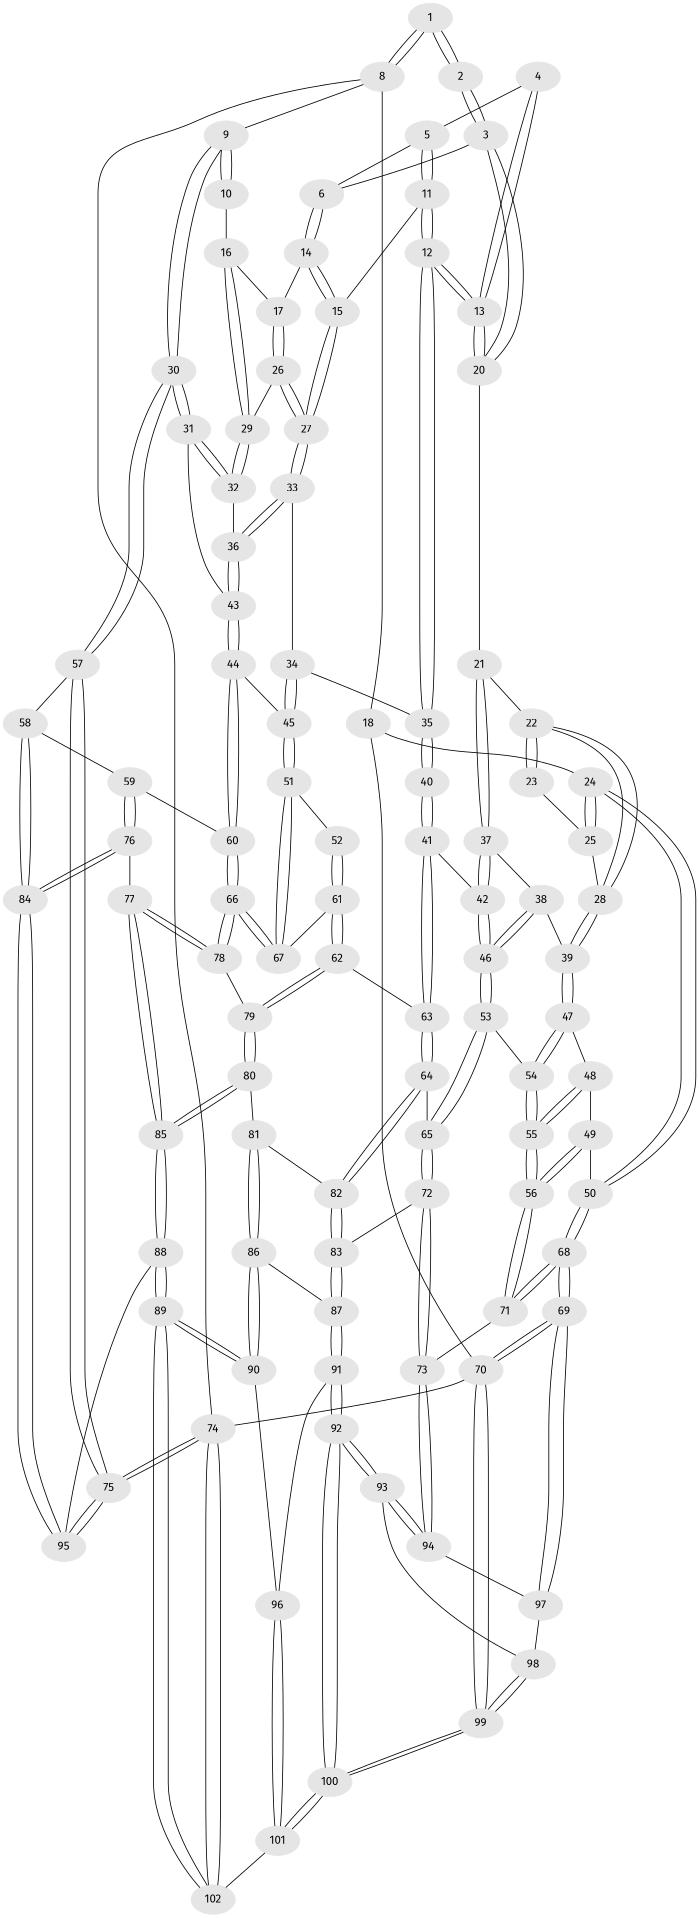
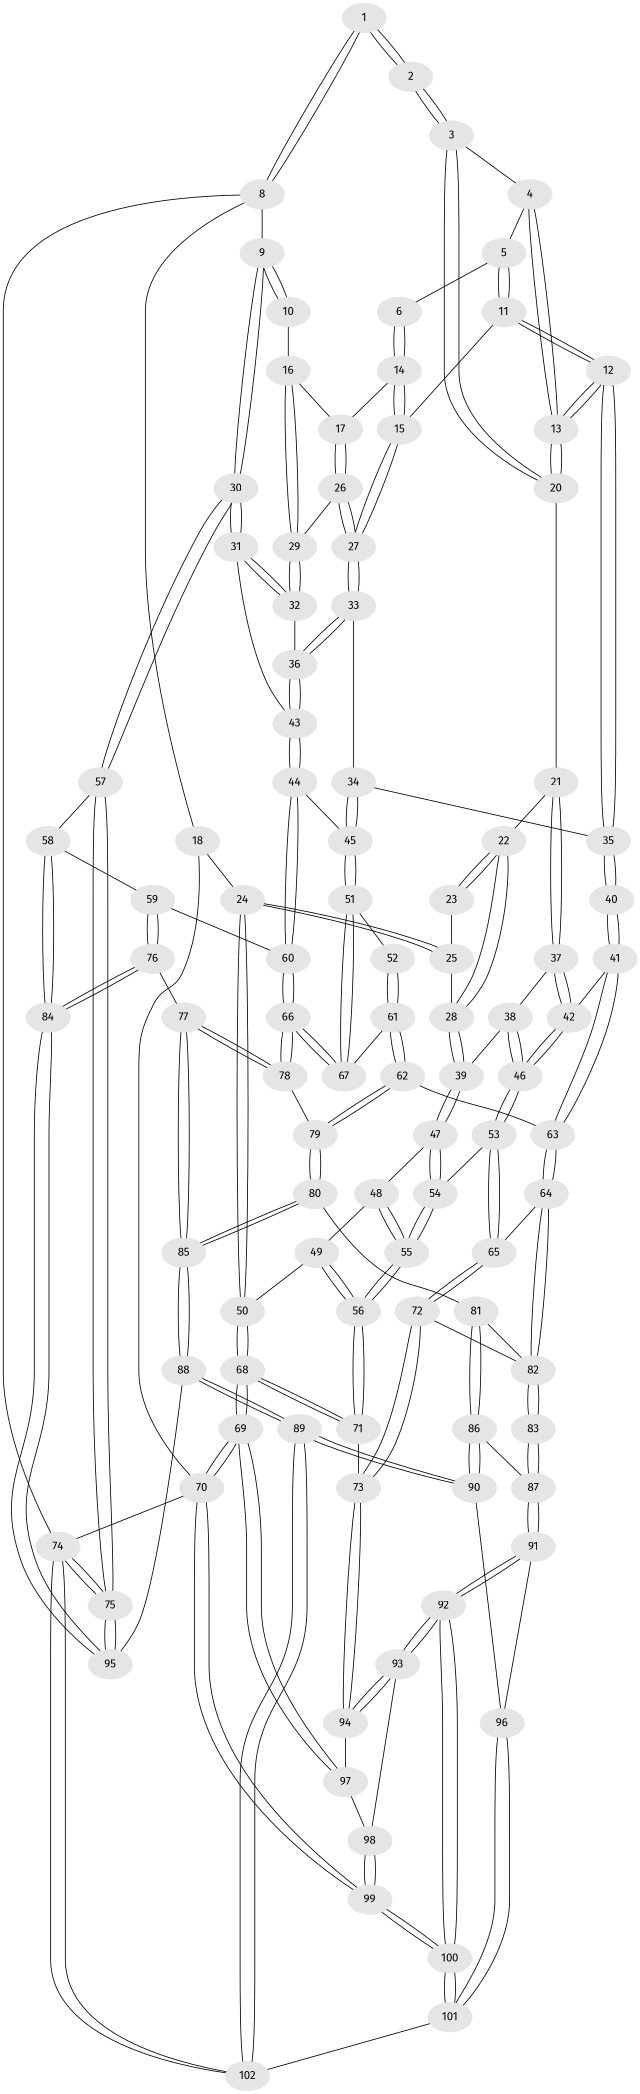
edge "3" -- "6": now "3" -- "4"
edge "72" -- "83": now "72" -- "82"
